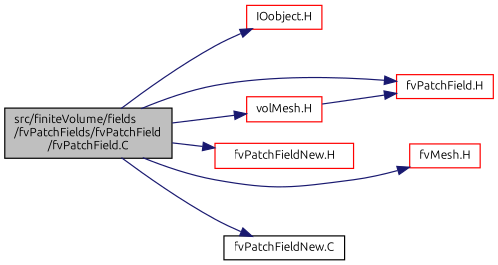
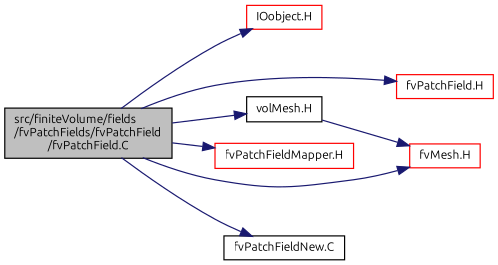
edge "volMesh.H" -> "fvPatchField.H": now "volMesh.H" -> "fvMesh.H"
node "volMesh.H": color red -> black
node "fvPatchFieldNew.H": label "fvPatchFieldNew.H" -> "fvPatchFieldMapper.H"
